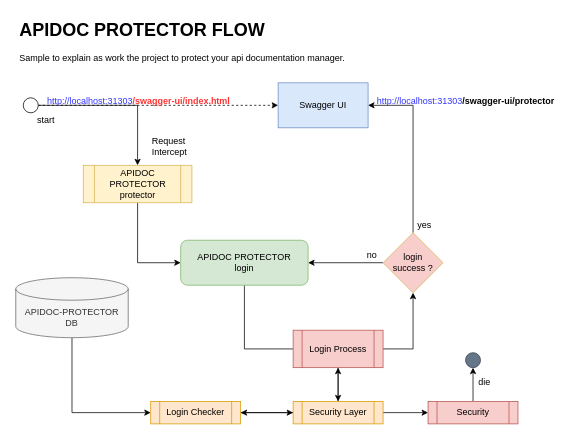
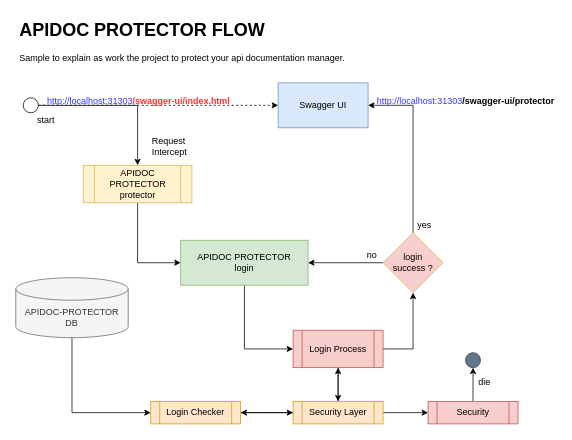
node "APIDOC PROTECTOR login": shape rounded rectangle -> rectangle
edge "APIDOC PROTECTOR login" -- "Login Process": arrowhead none -> classic
